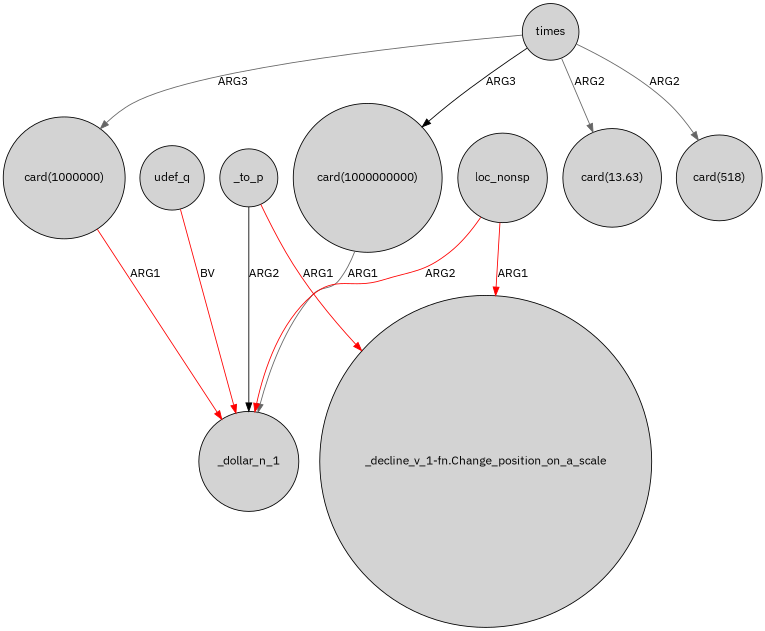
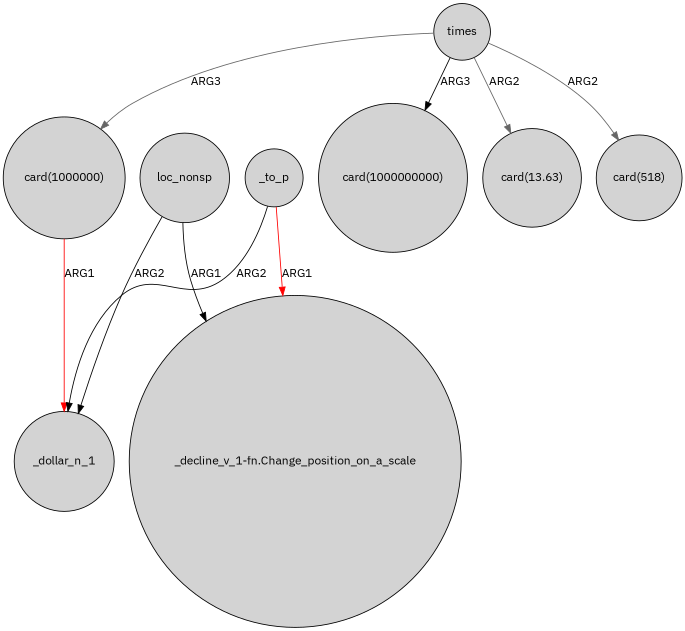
node "udef_q": removed
edge "loc_nonsp" -> "_decline_v_1-fn.Change_position_on_a_scale": color red -> black
edge "loc_nonsp" -> "_dollar_n_1": color red -> black
edge "card(1000000000)" -> "_dollar_n_1": removed, label "ARG1"
